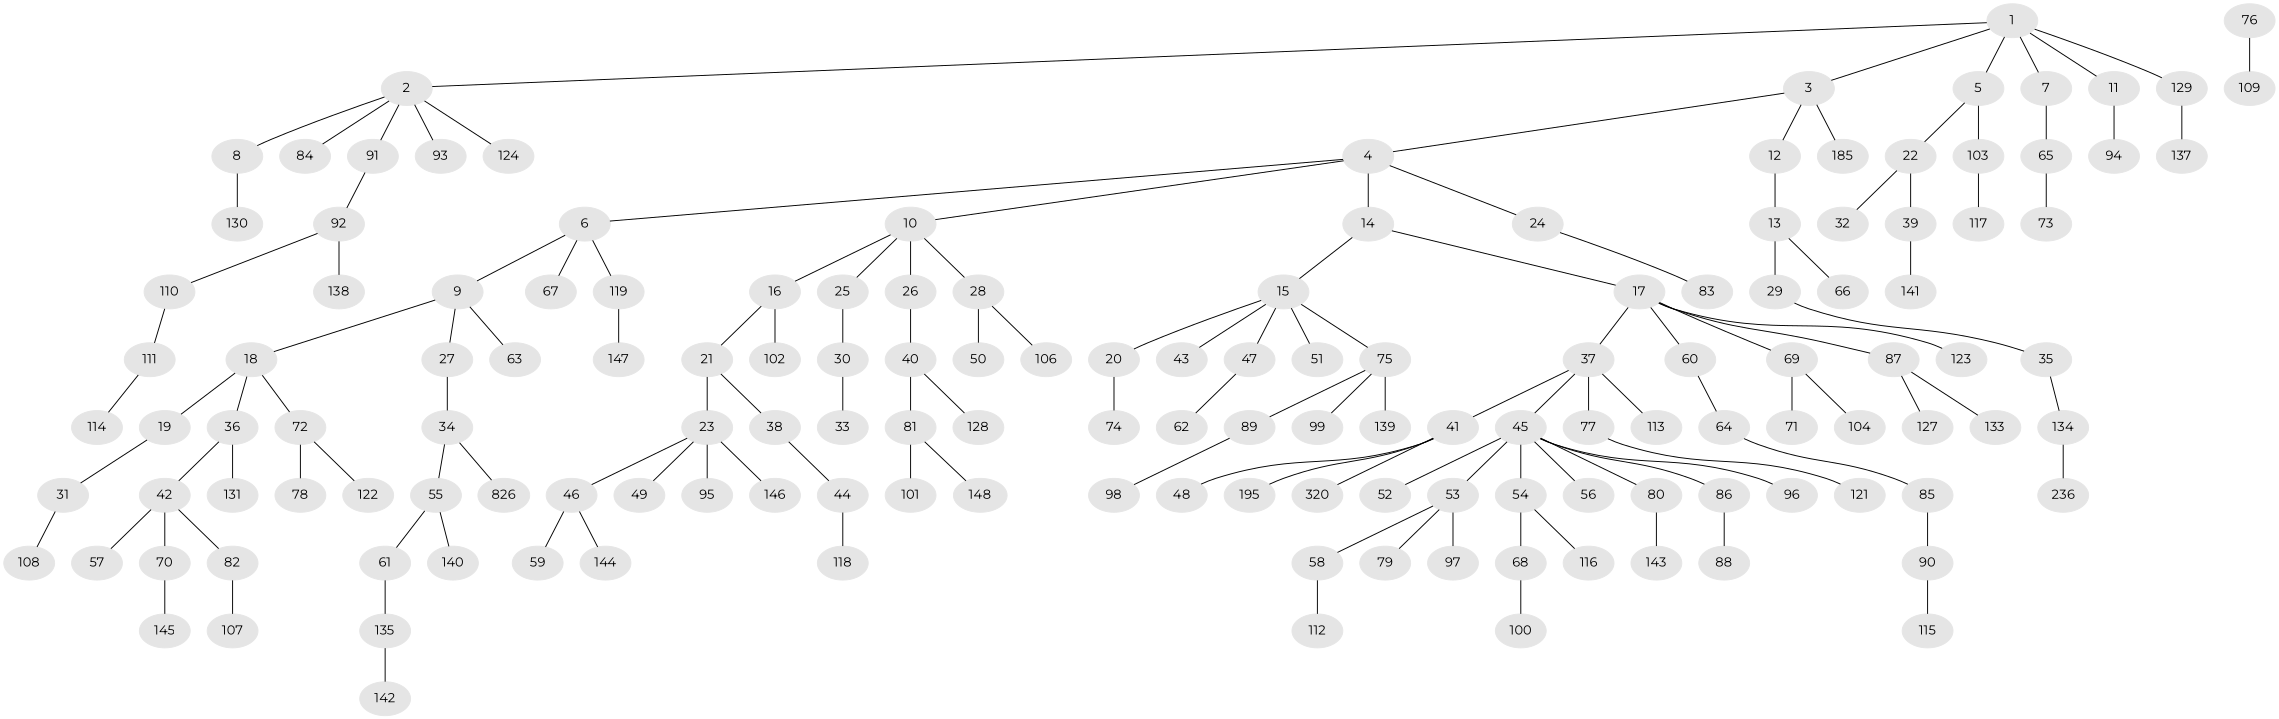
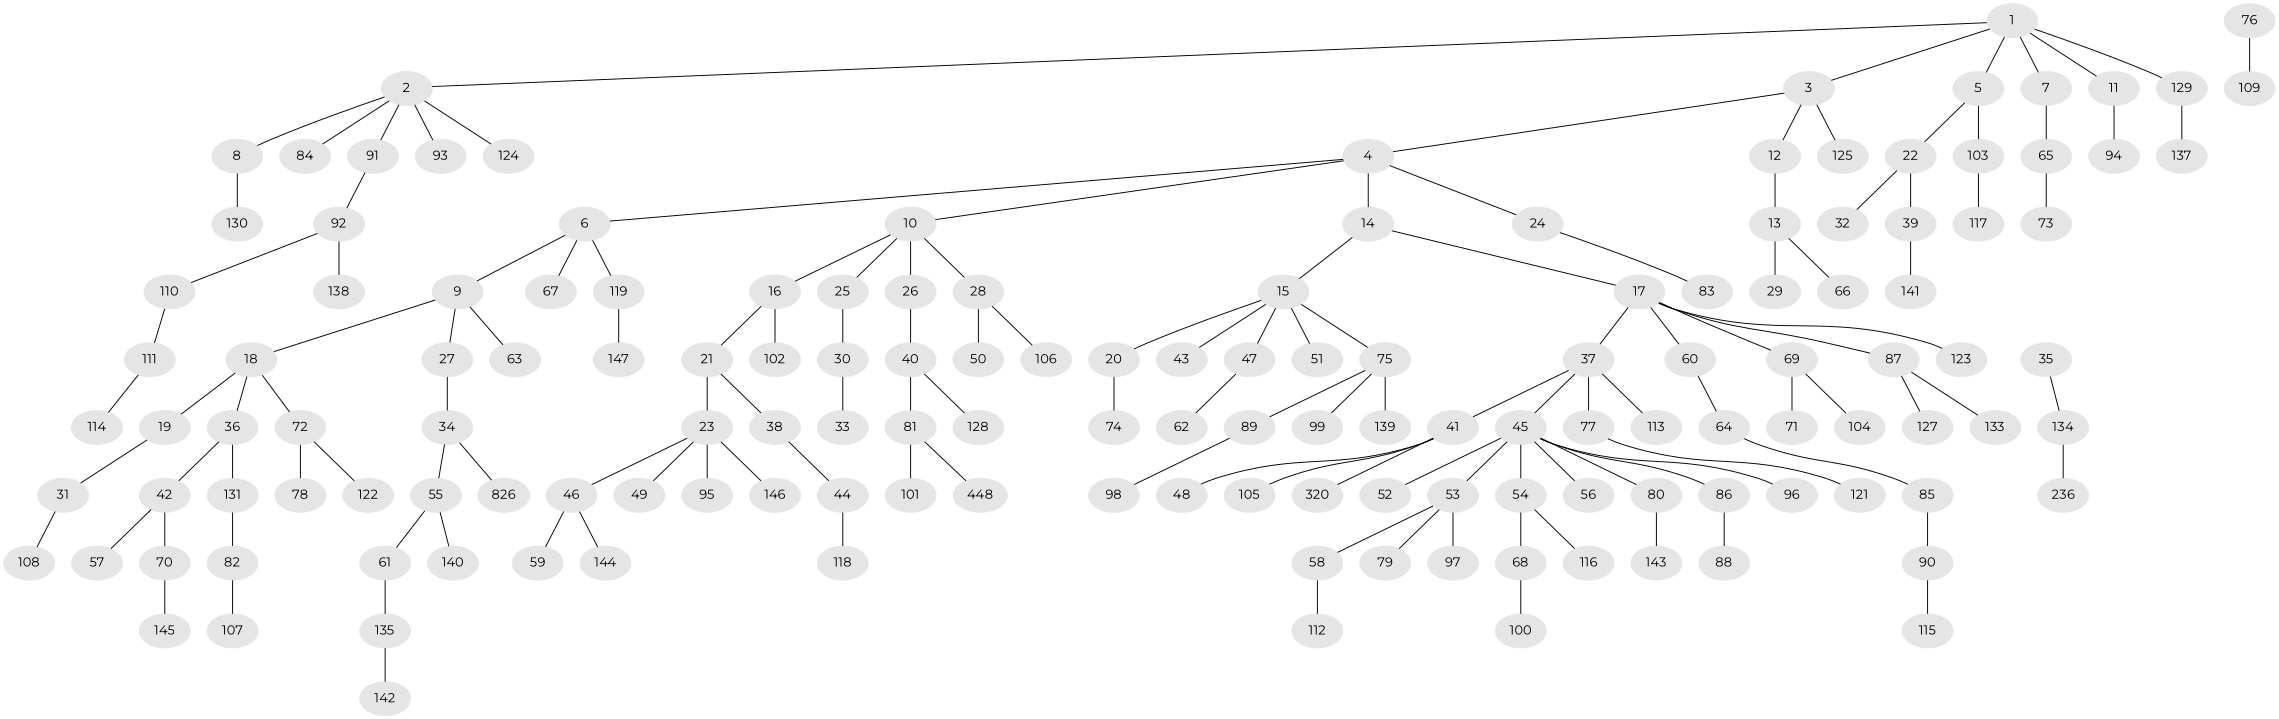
node "185": label "185" -> "125"
edge "29" -- "35": removed
node "148": label "148" -> "448"
node "195": label "195" -> "105"
edge "42" -- "82": now "131" -- "82"
